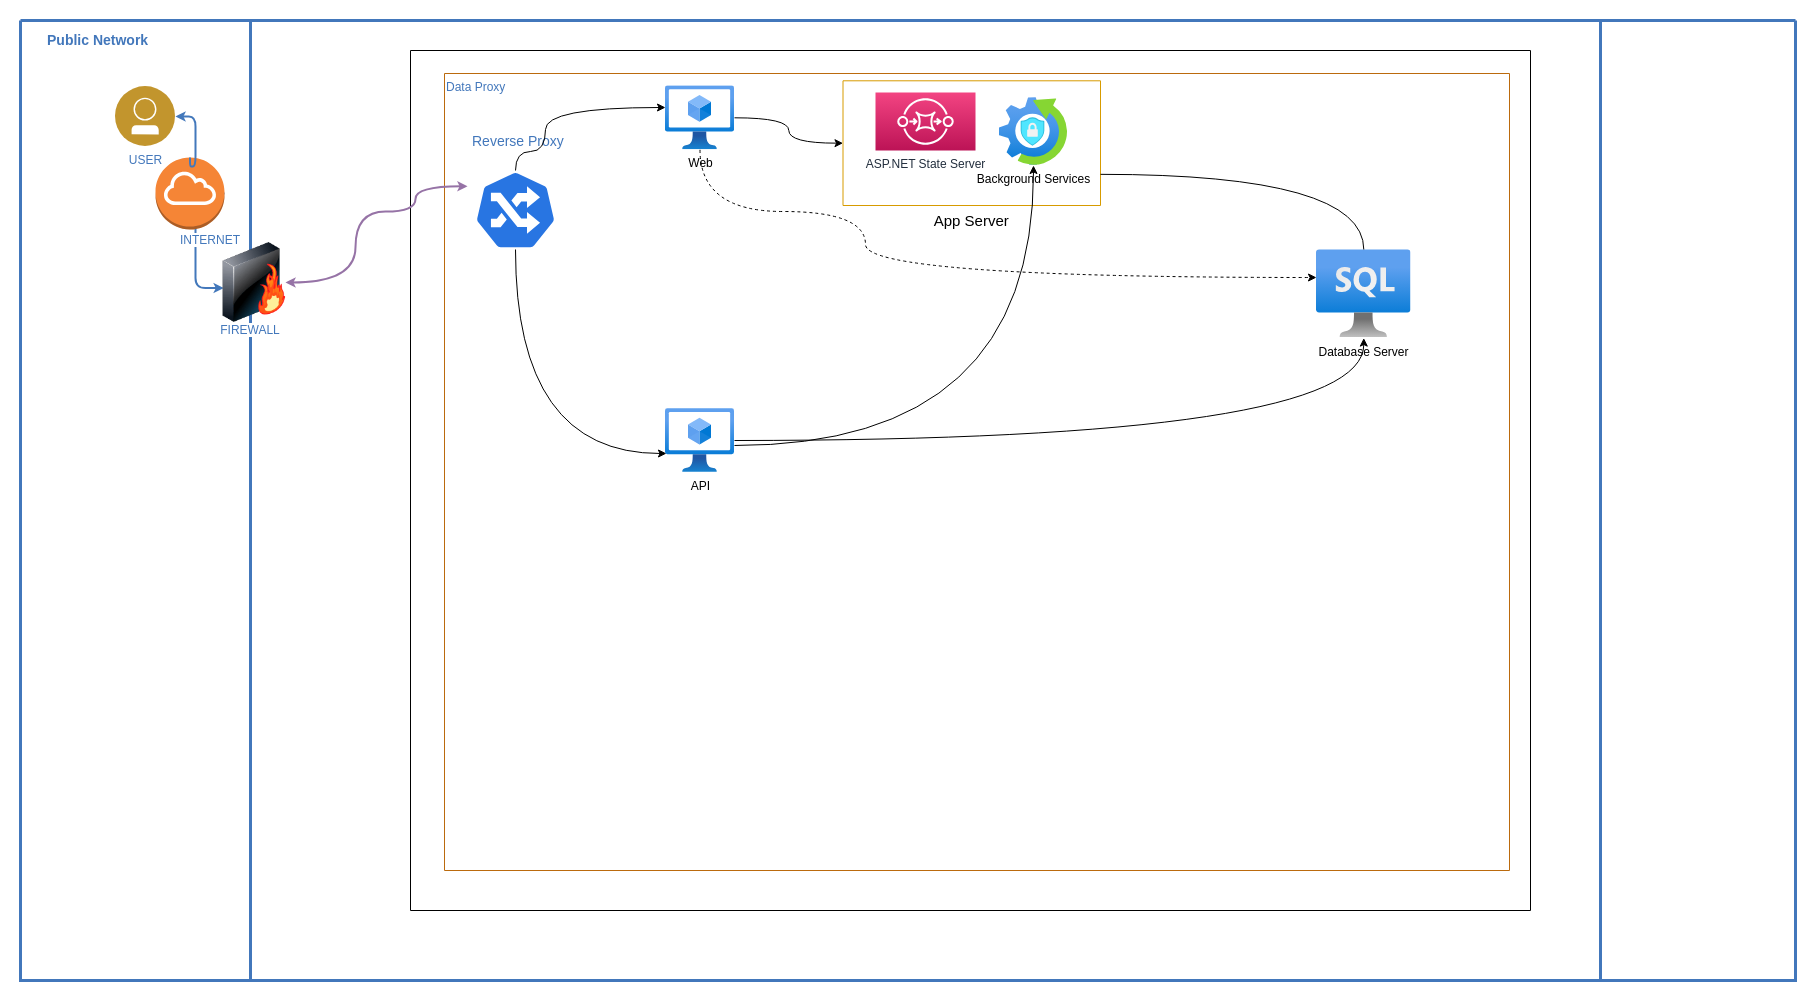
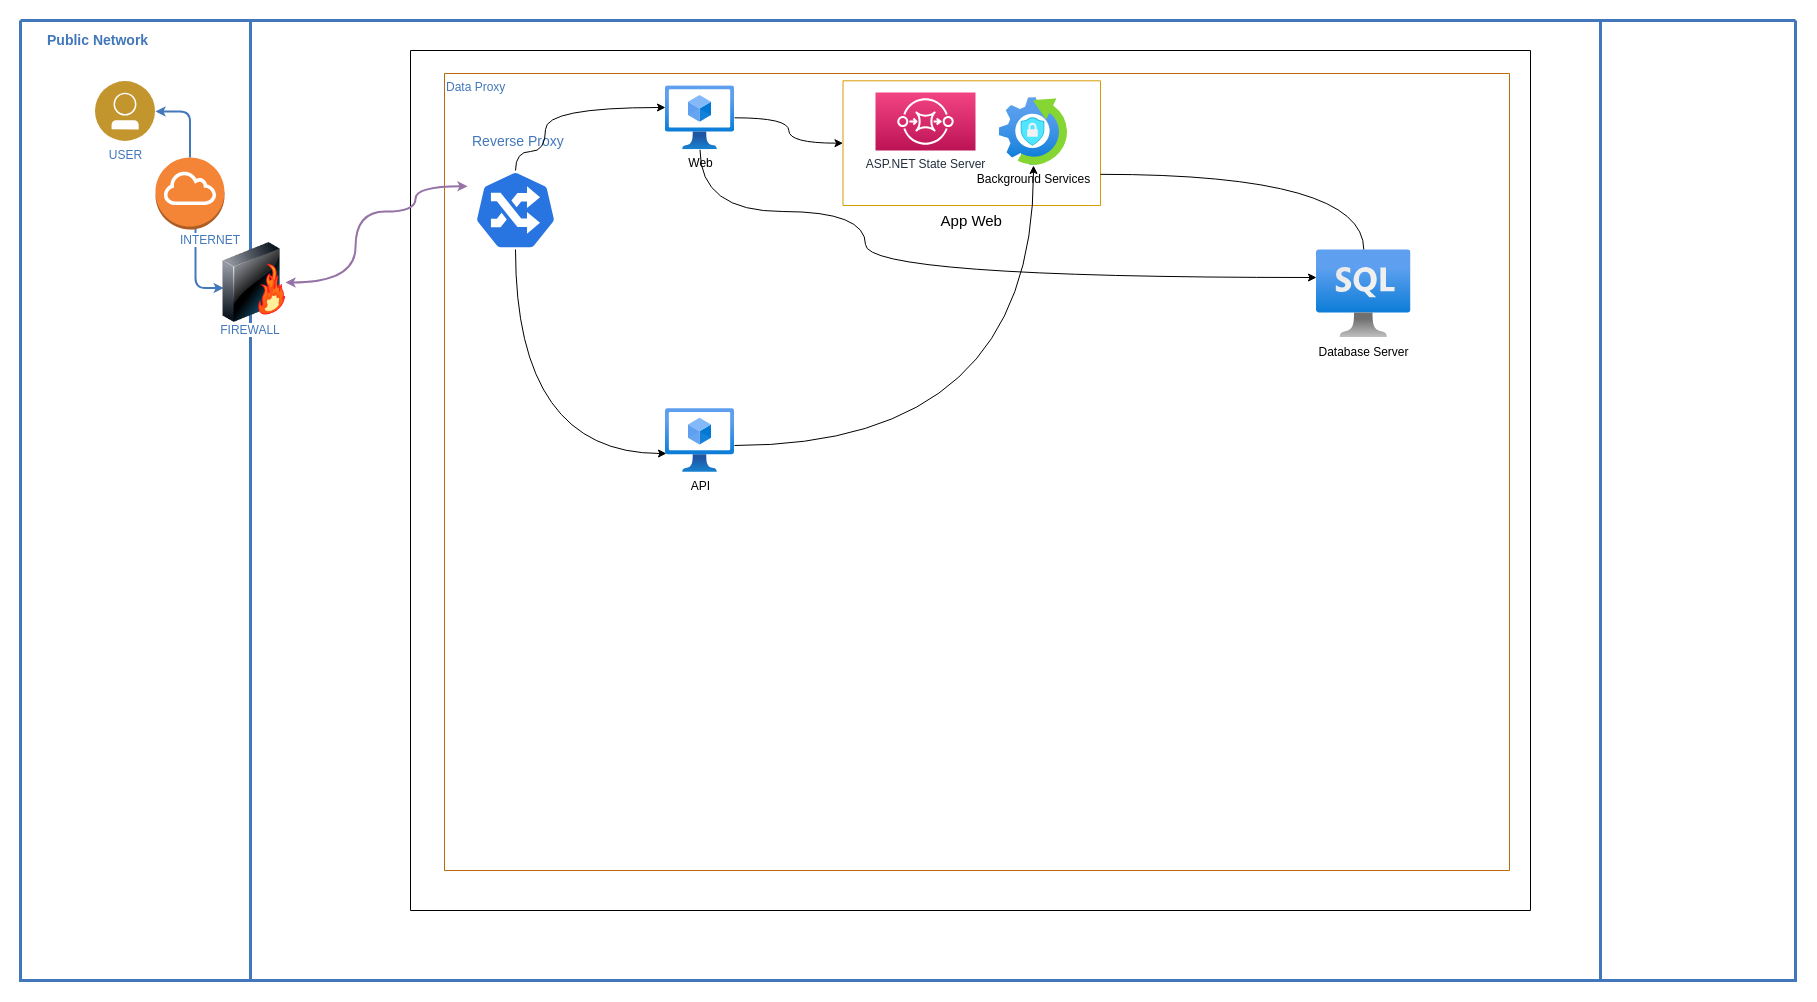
node "USER": moved (146, 117) -> (126, 112)
node "App Server": label "App Server" -> "App Web"
edge "Web" -> "Database Server": style dashed -> solid
edge "API" -> "Database Server": removed
